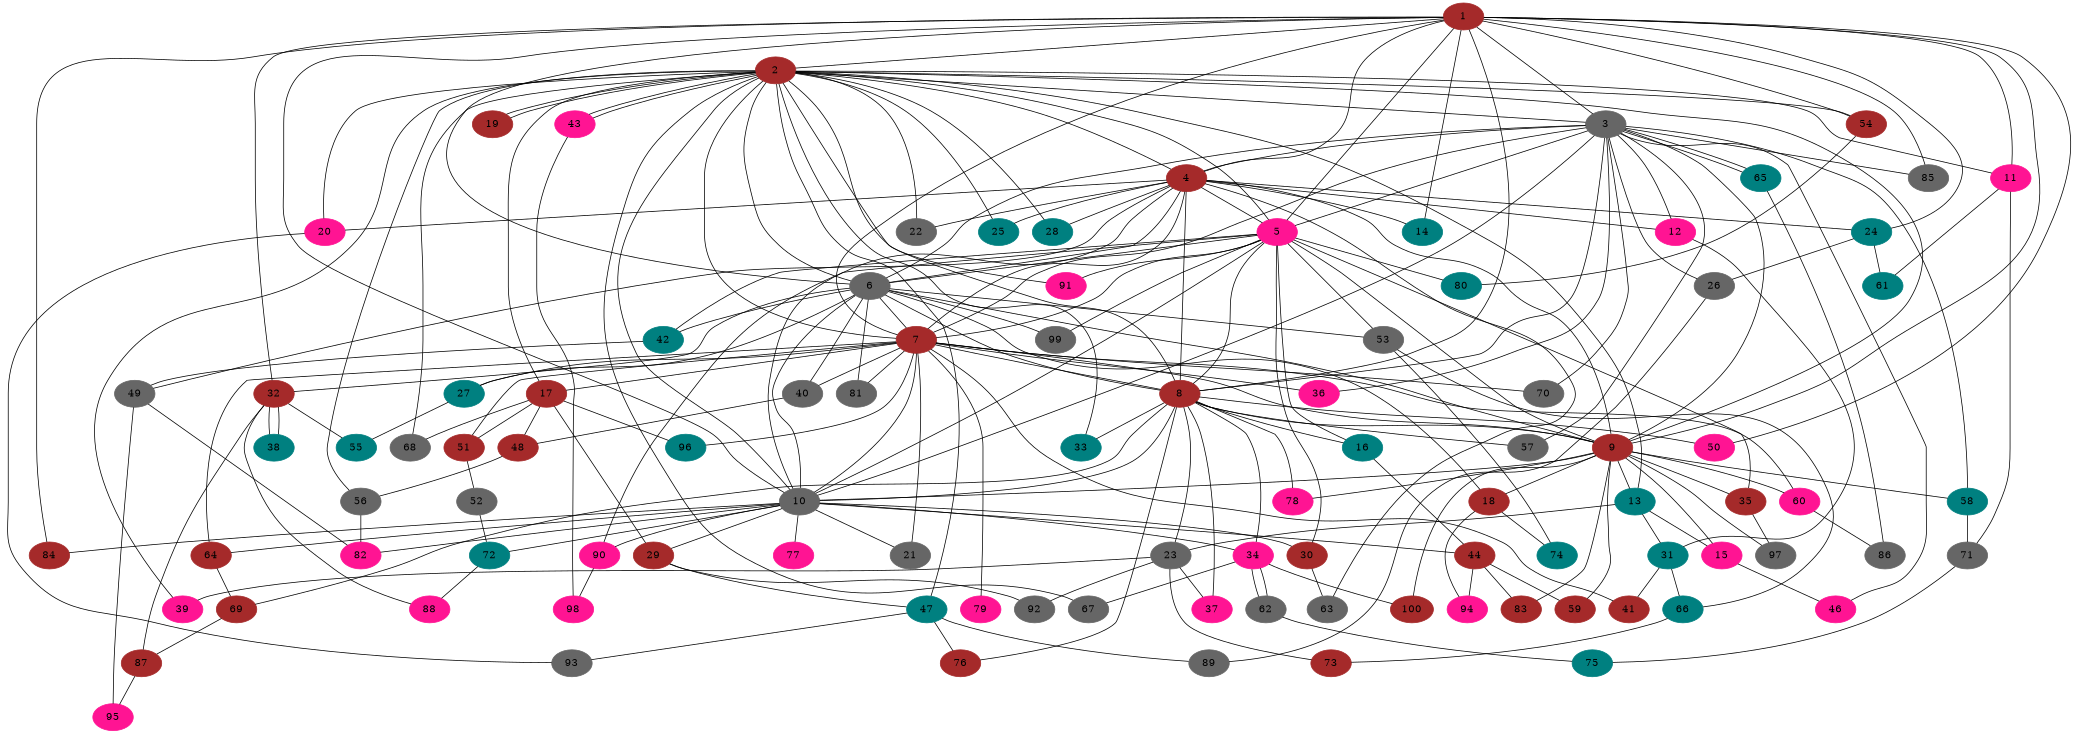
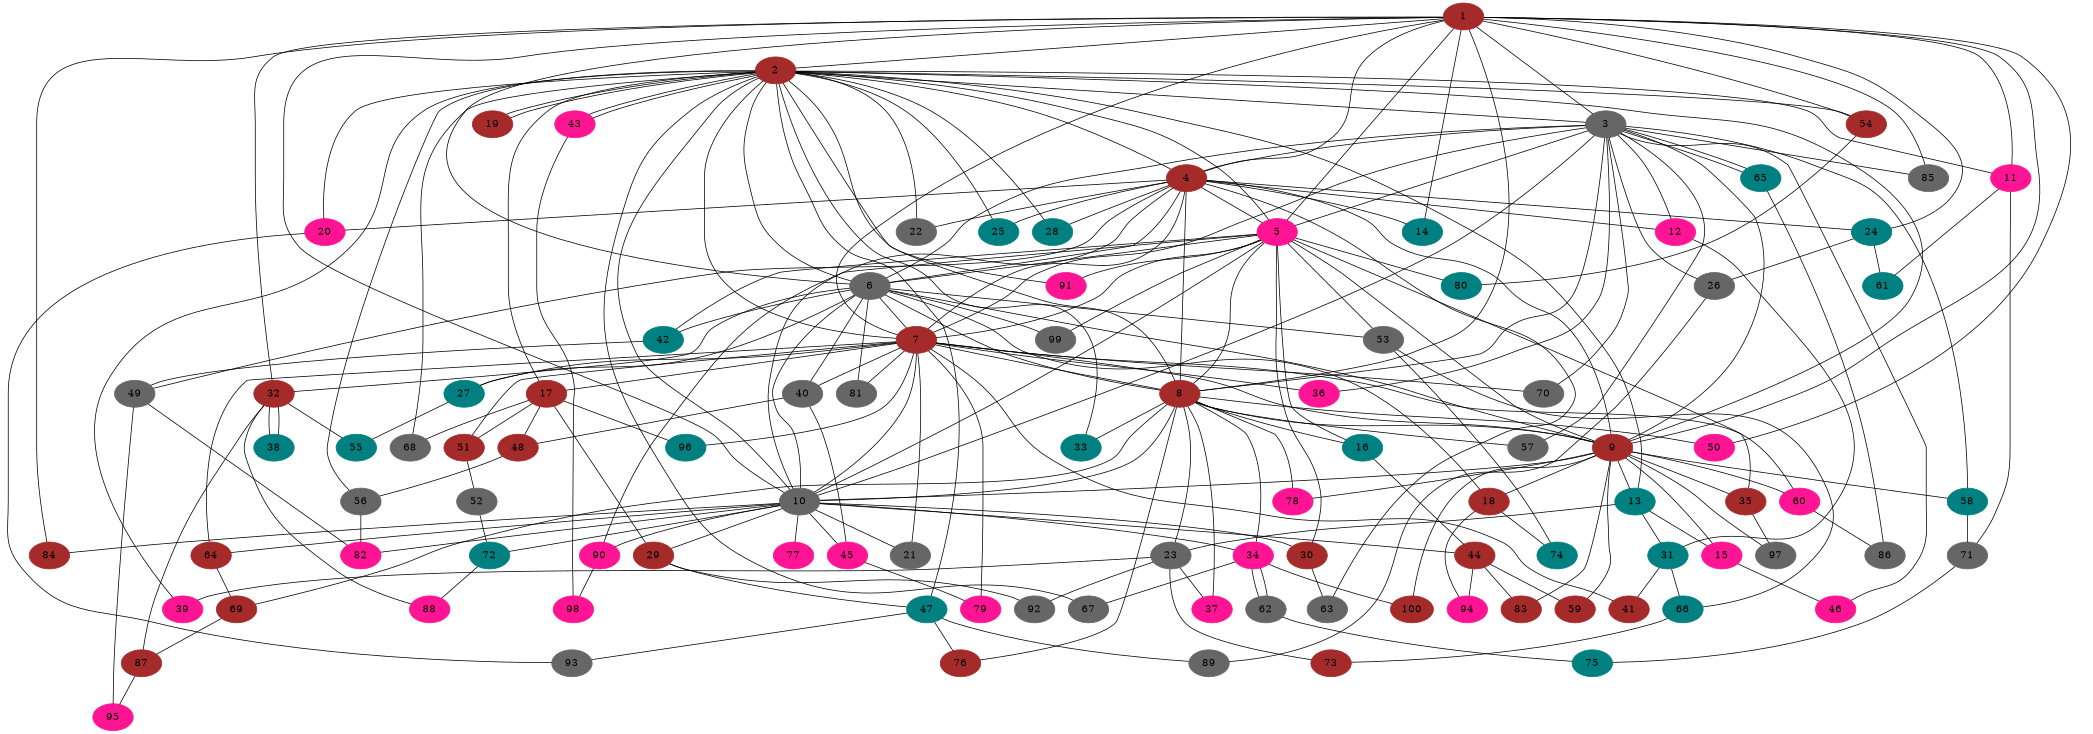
node "45": added
